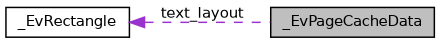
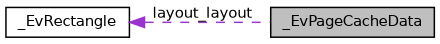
edge "_EvPageCacheData" -> "_EvRectangle": label " text_layout" -> " layout_layout"
